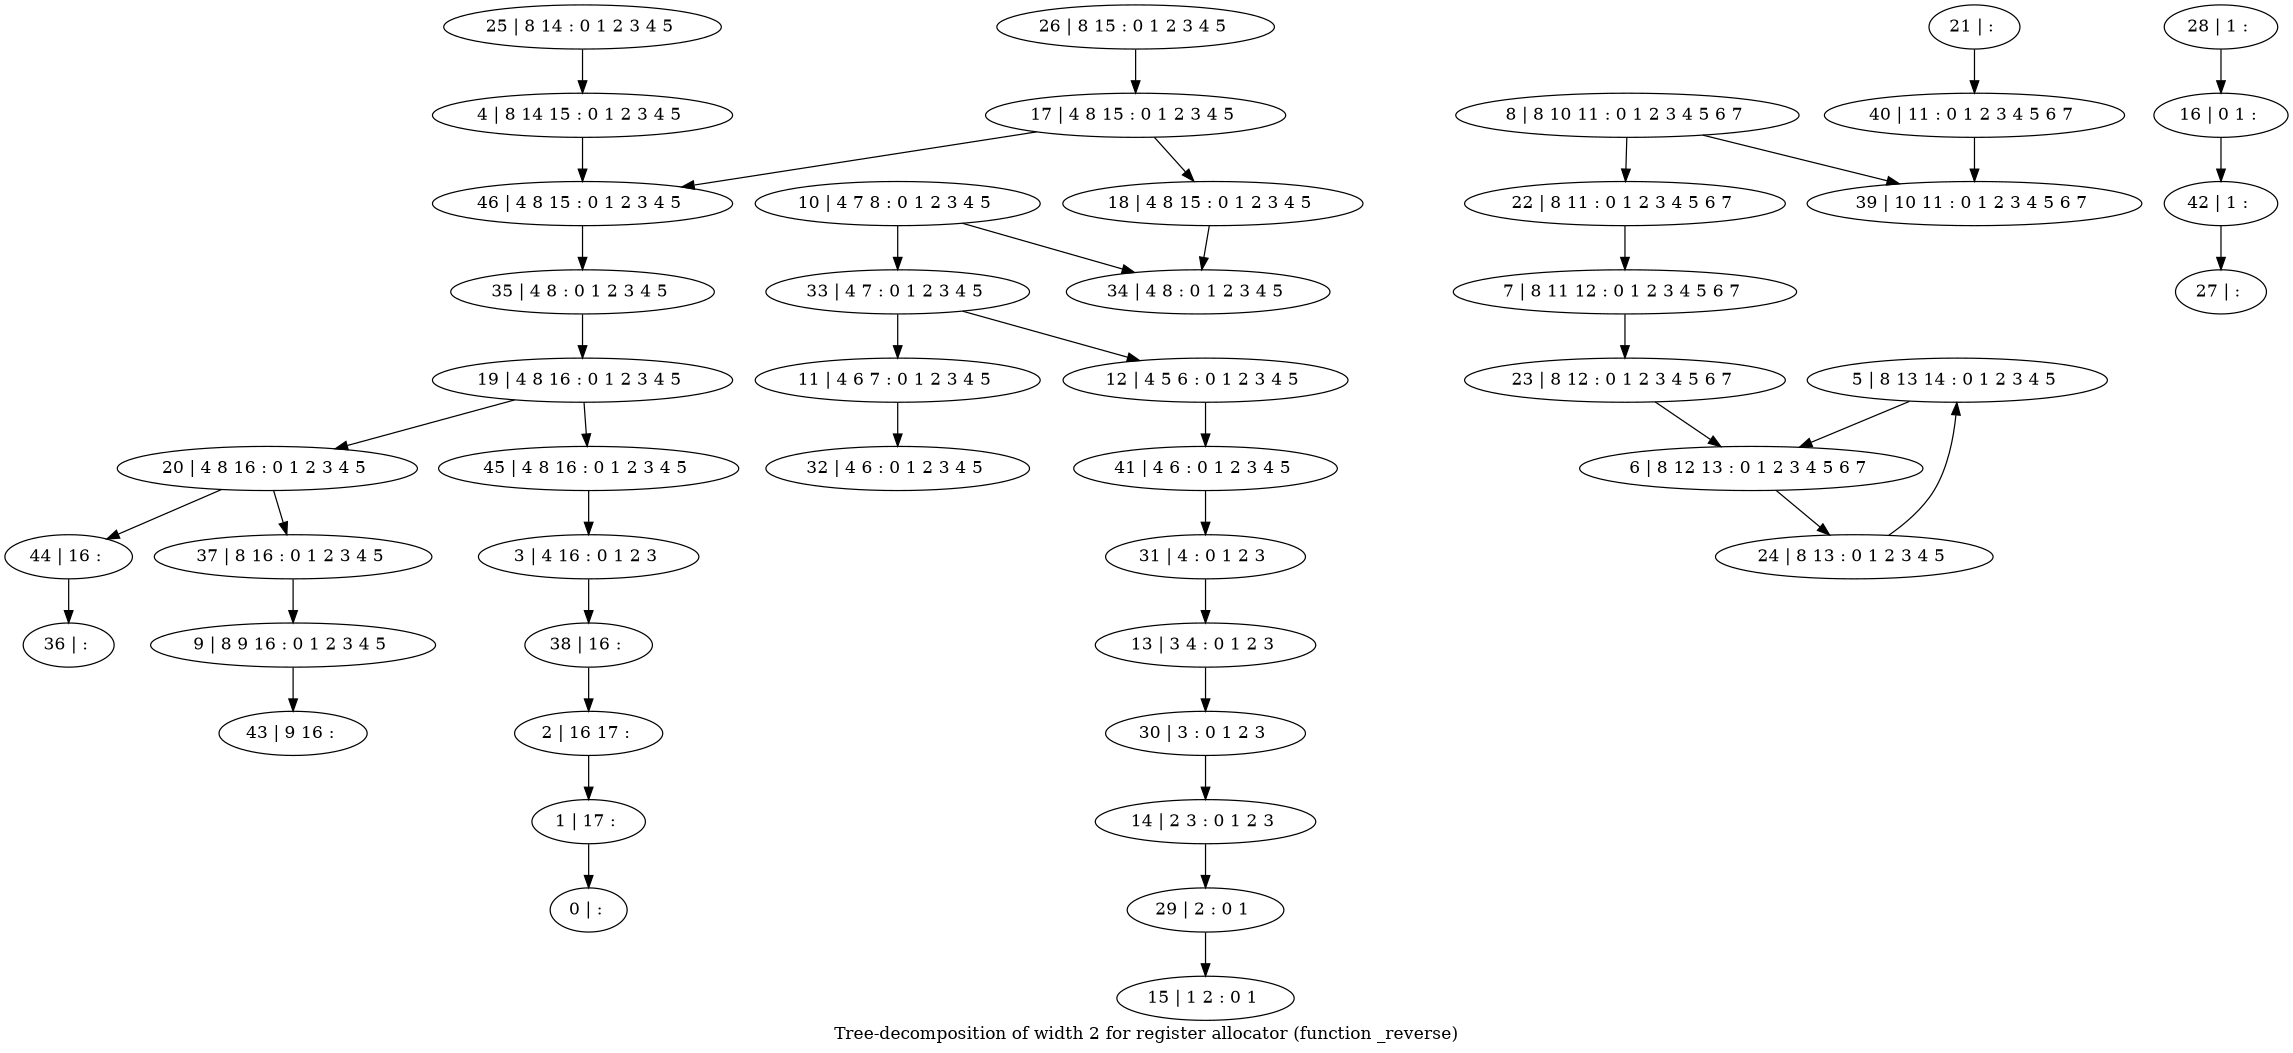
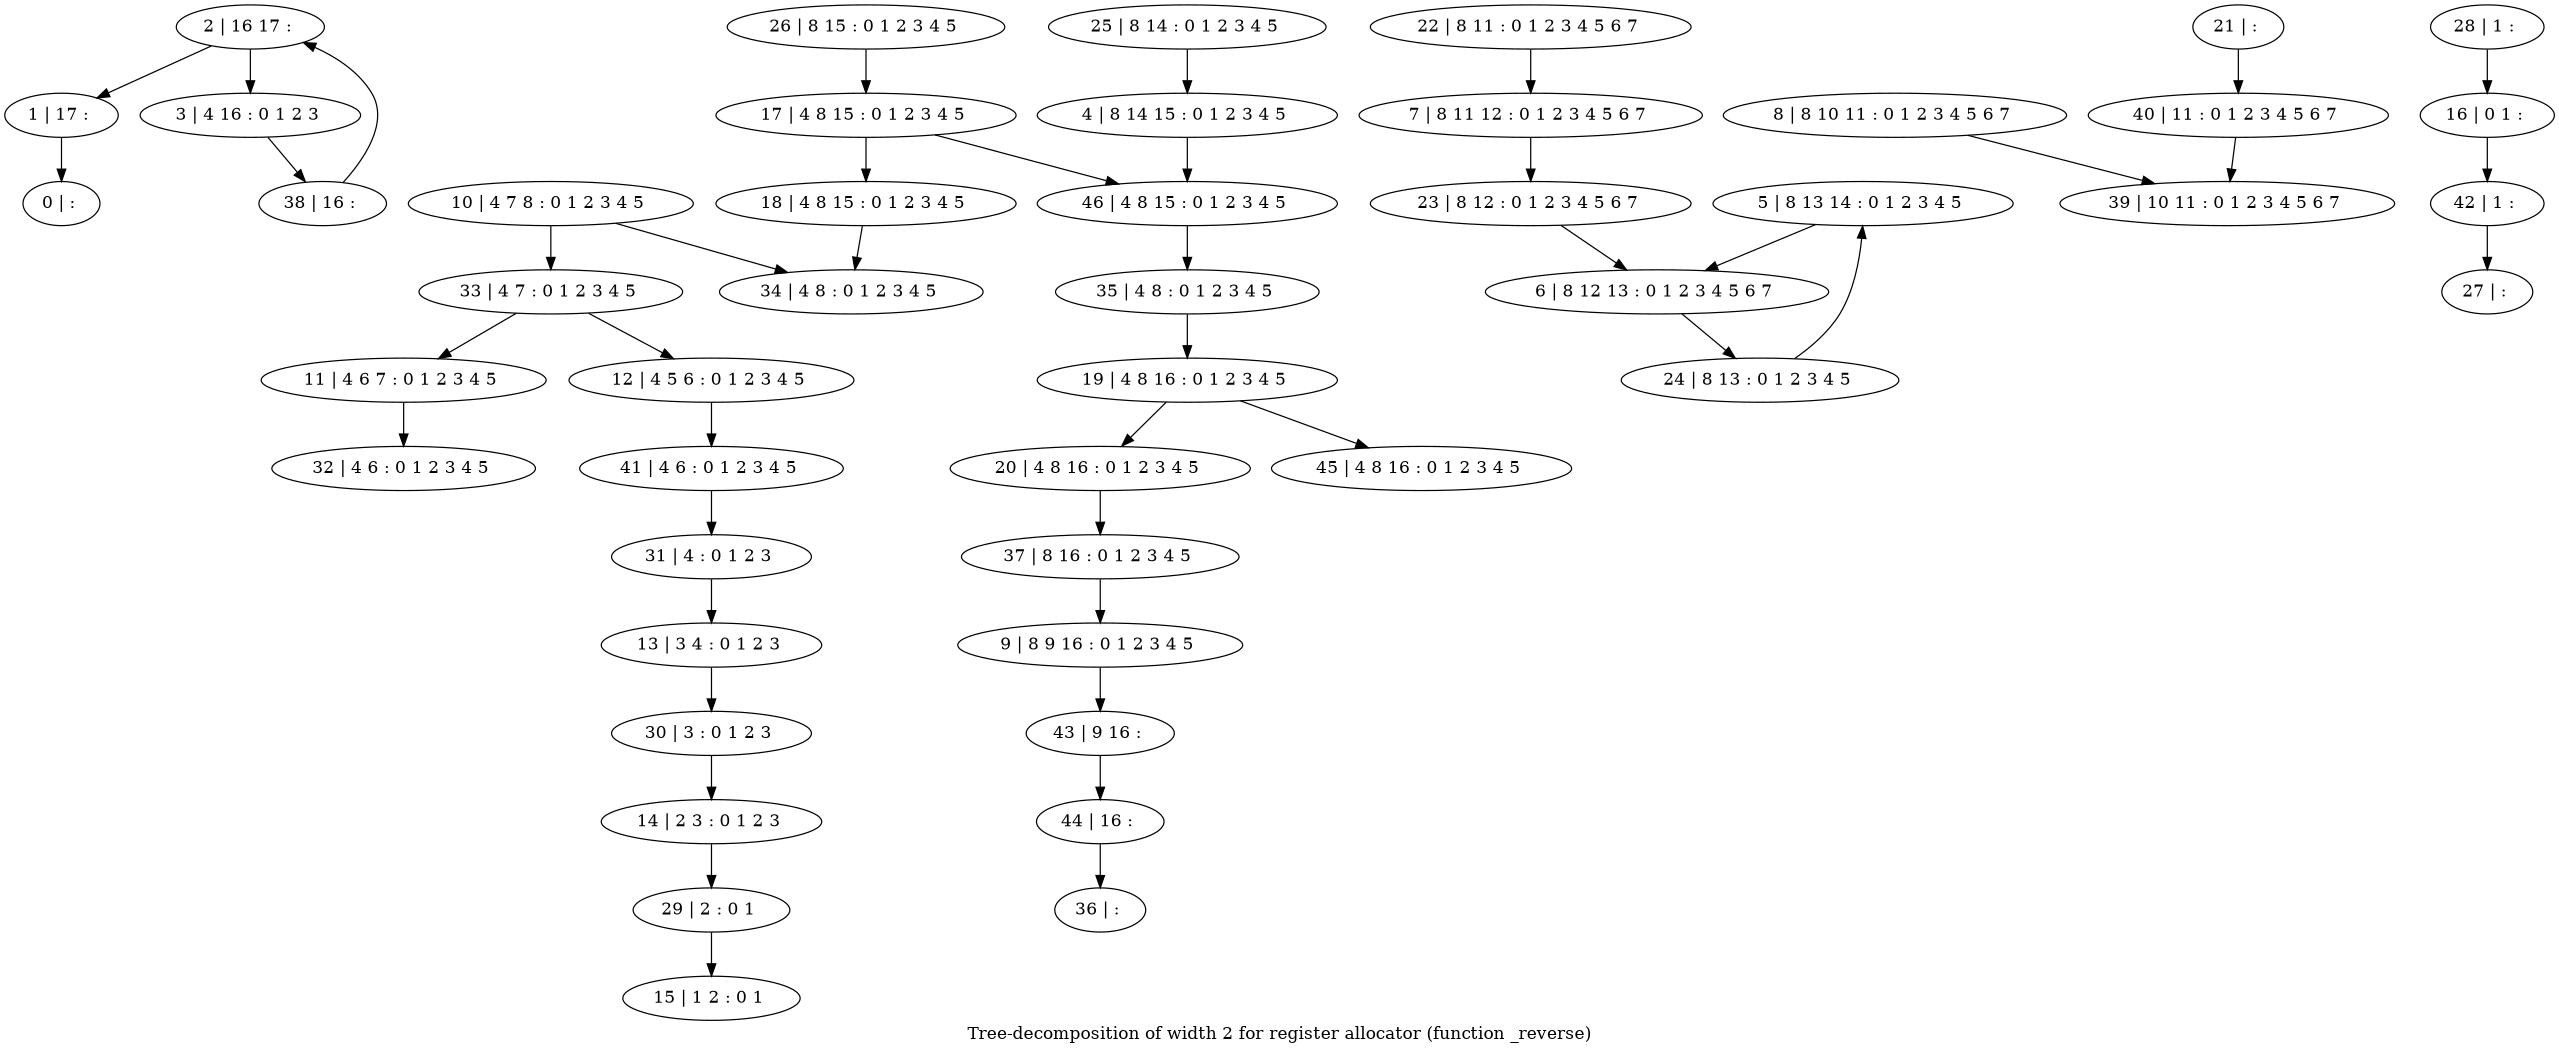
edge "8 | 8 10 11 : 0 1 2 3 4 5 6 7" -> "22 | 8 11 : 0 1 2 3 4 5 6 7": removed
edge "45 | 4 8 16 : 0 1 2 3 4 5" -> "3 | 4 16 : 0 1 2 3": now "2 | 16 17 :" -> "3 | 4 16 : 0 1 2 3"
edge "20 | 4 8 16 : 0 1 2 3 4 5" -> "44 | 16 :": now "43 | 9 16 :" -> "44 | 16 :"
